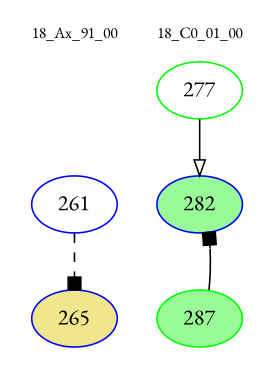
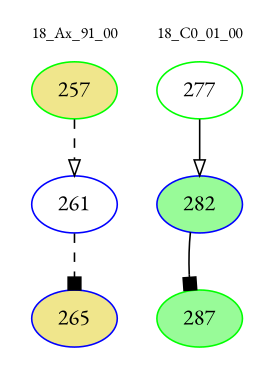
node "257": added
edge "287" -> "282": reversed
